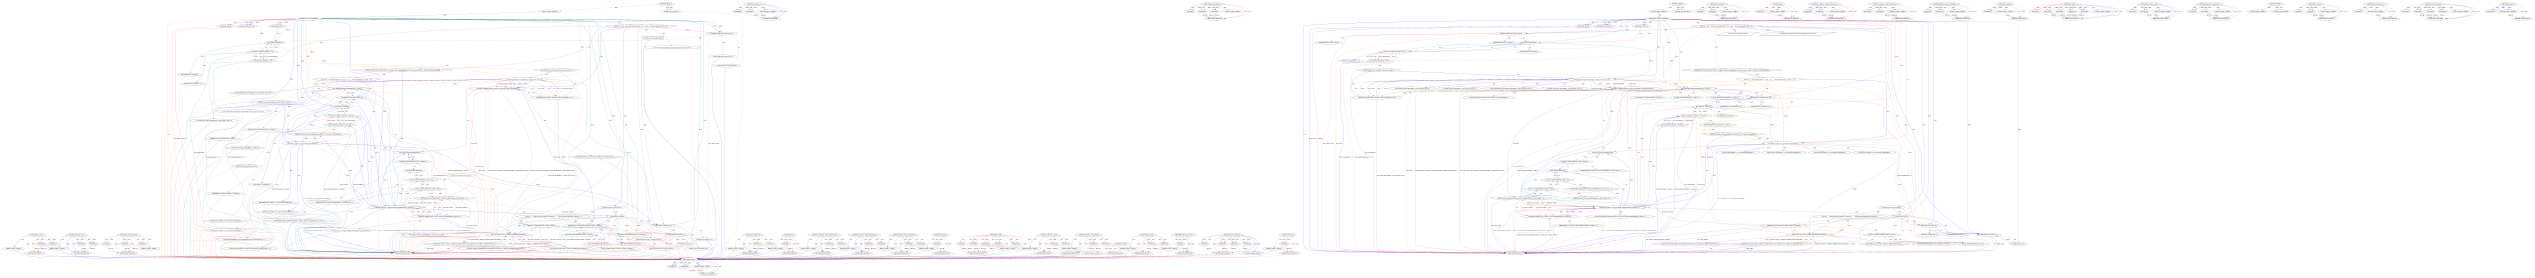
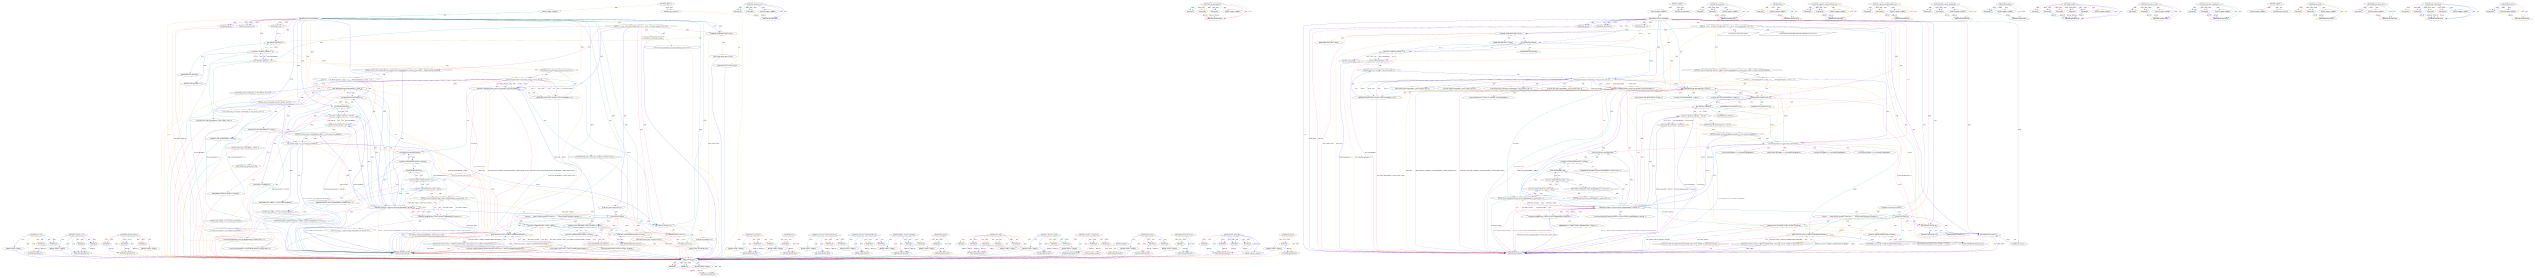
node "(IDENTIFIER,sshu,sshu->session = NULL)": removed
